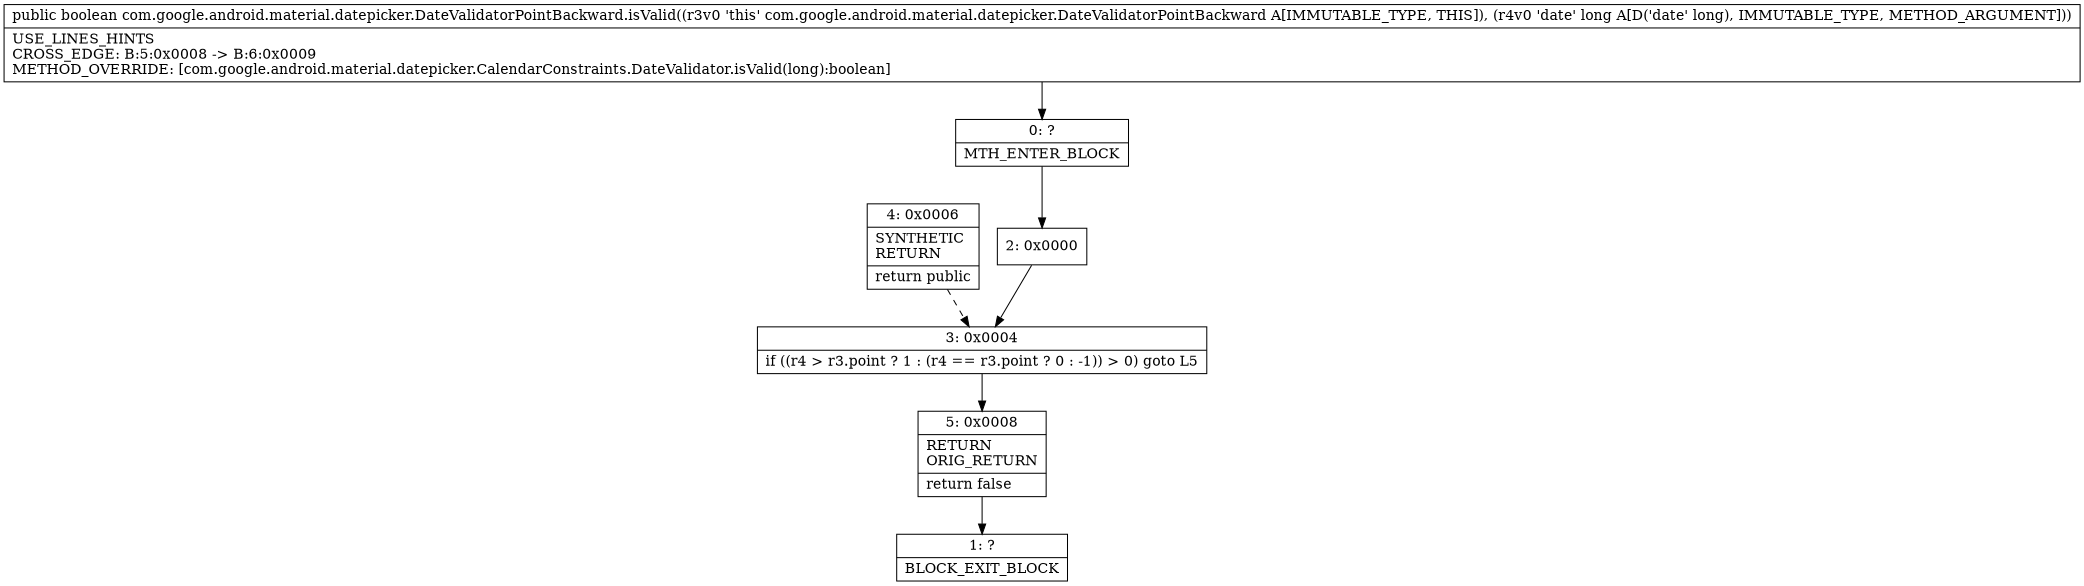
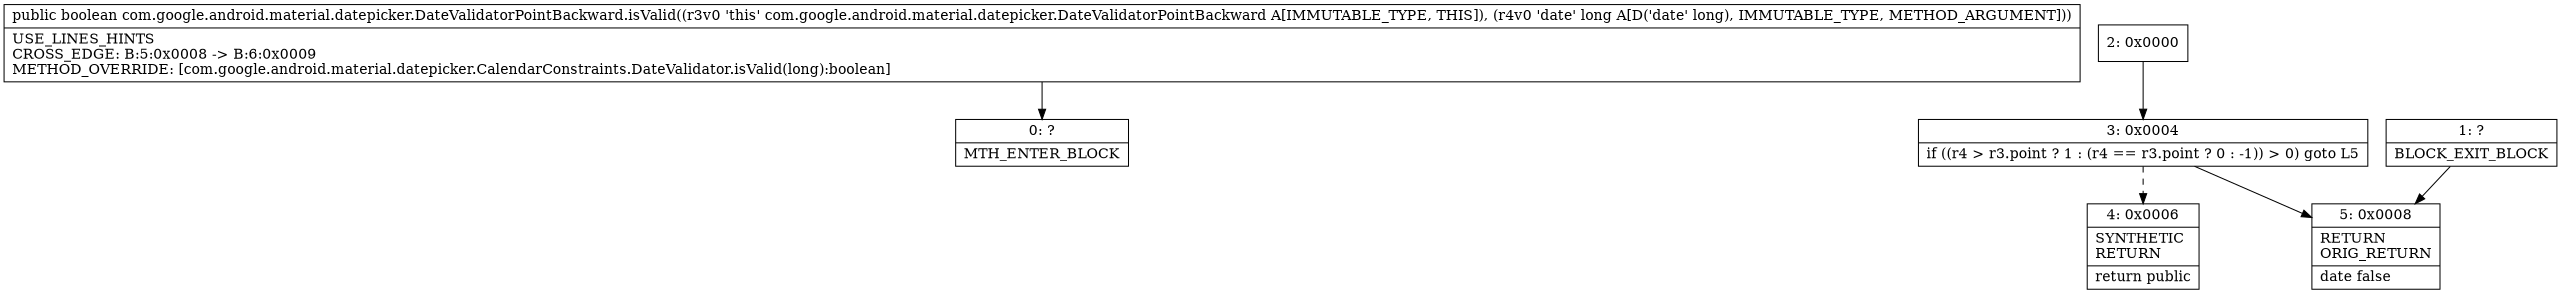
edge "0: ?" -> "2: 0x0000": removed
edge "4: 0x0006" -> "3: 0x0004": reversed
node "5: 0x0008": text "return false" -> "date false"
edge "5: 0x0008" -> "1: ?": reversed
